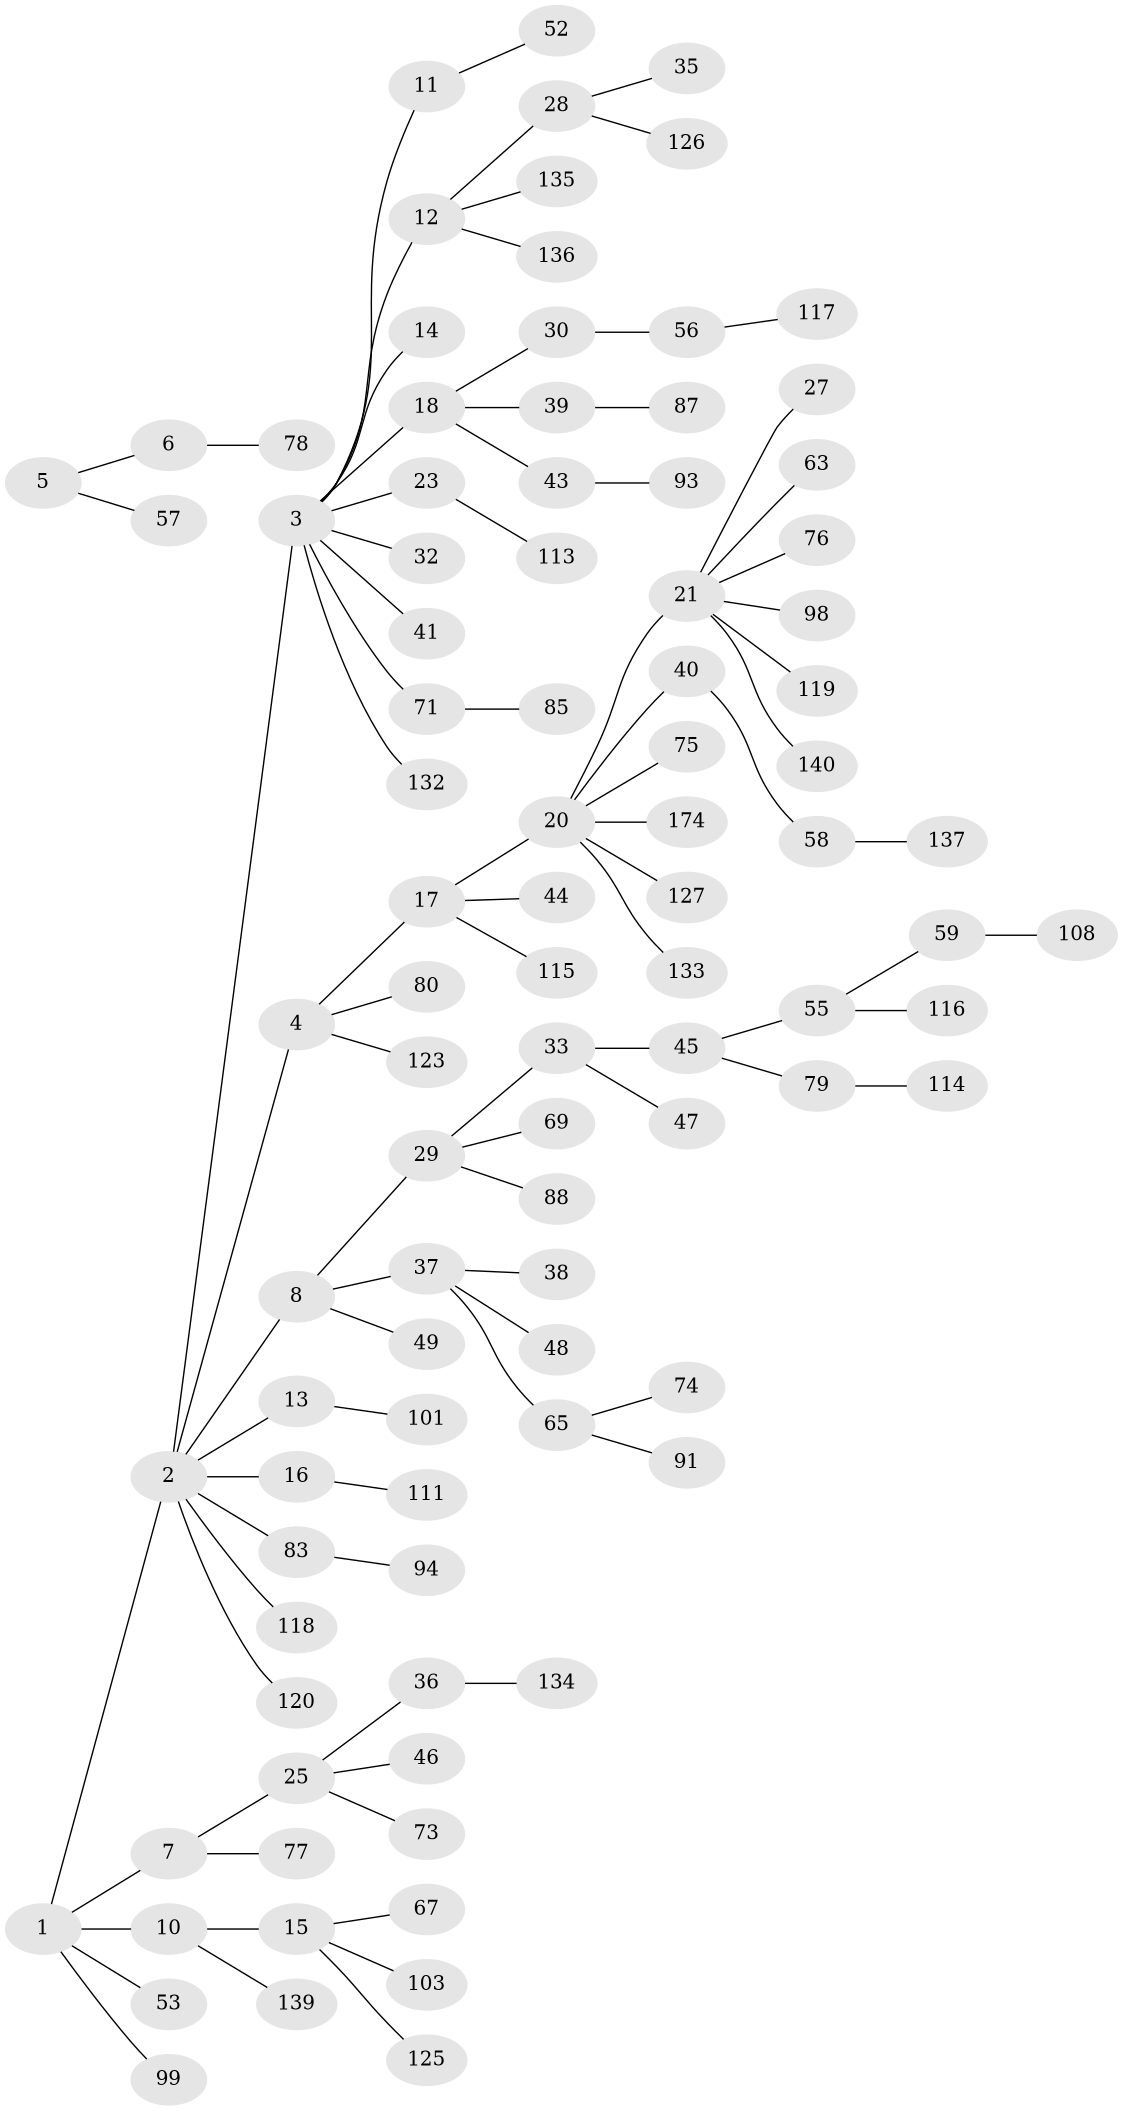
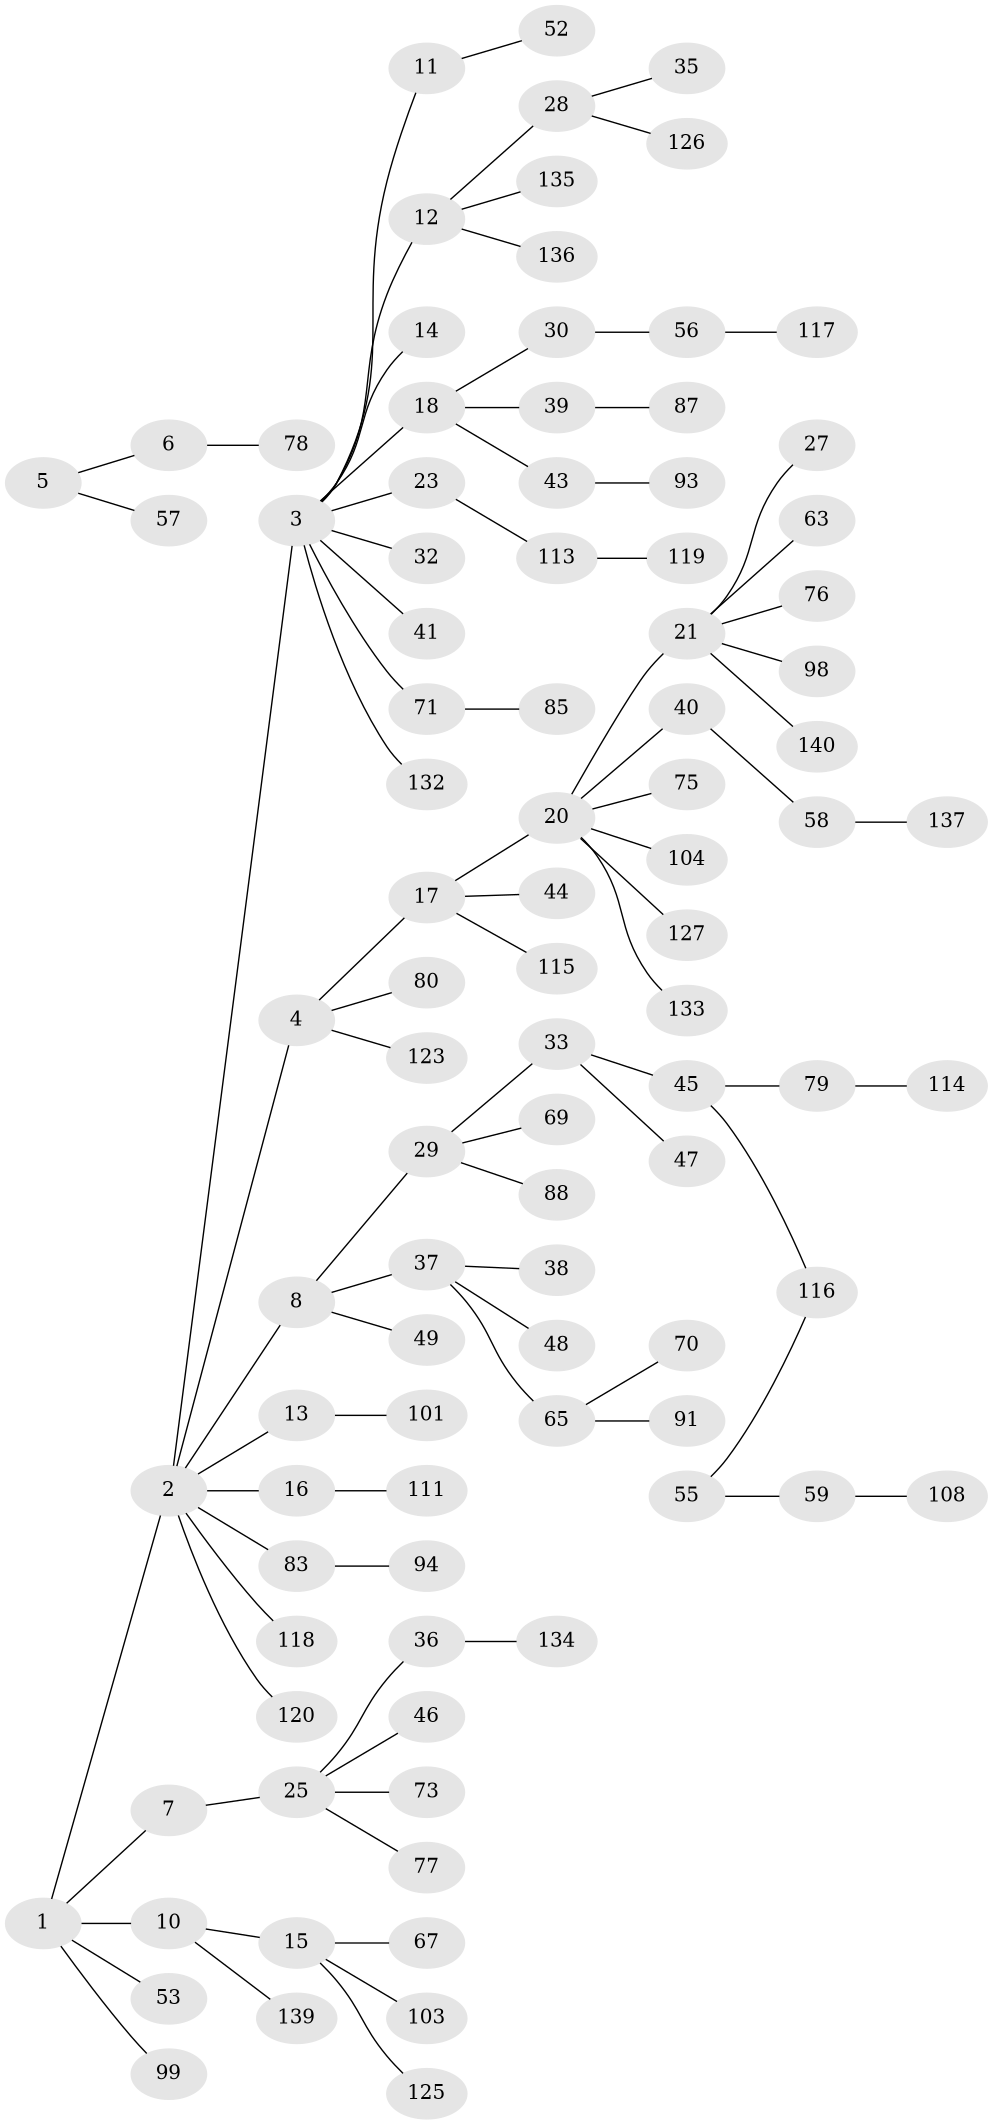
edge "21" -- "119": now "113" -- "119"
node "174": label "174" -> "104"
edge "55" -- "45": now "116" -- "45"
node "74": label "74" -> "70"
edge "7" -- "77": now "25" -- "77"
